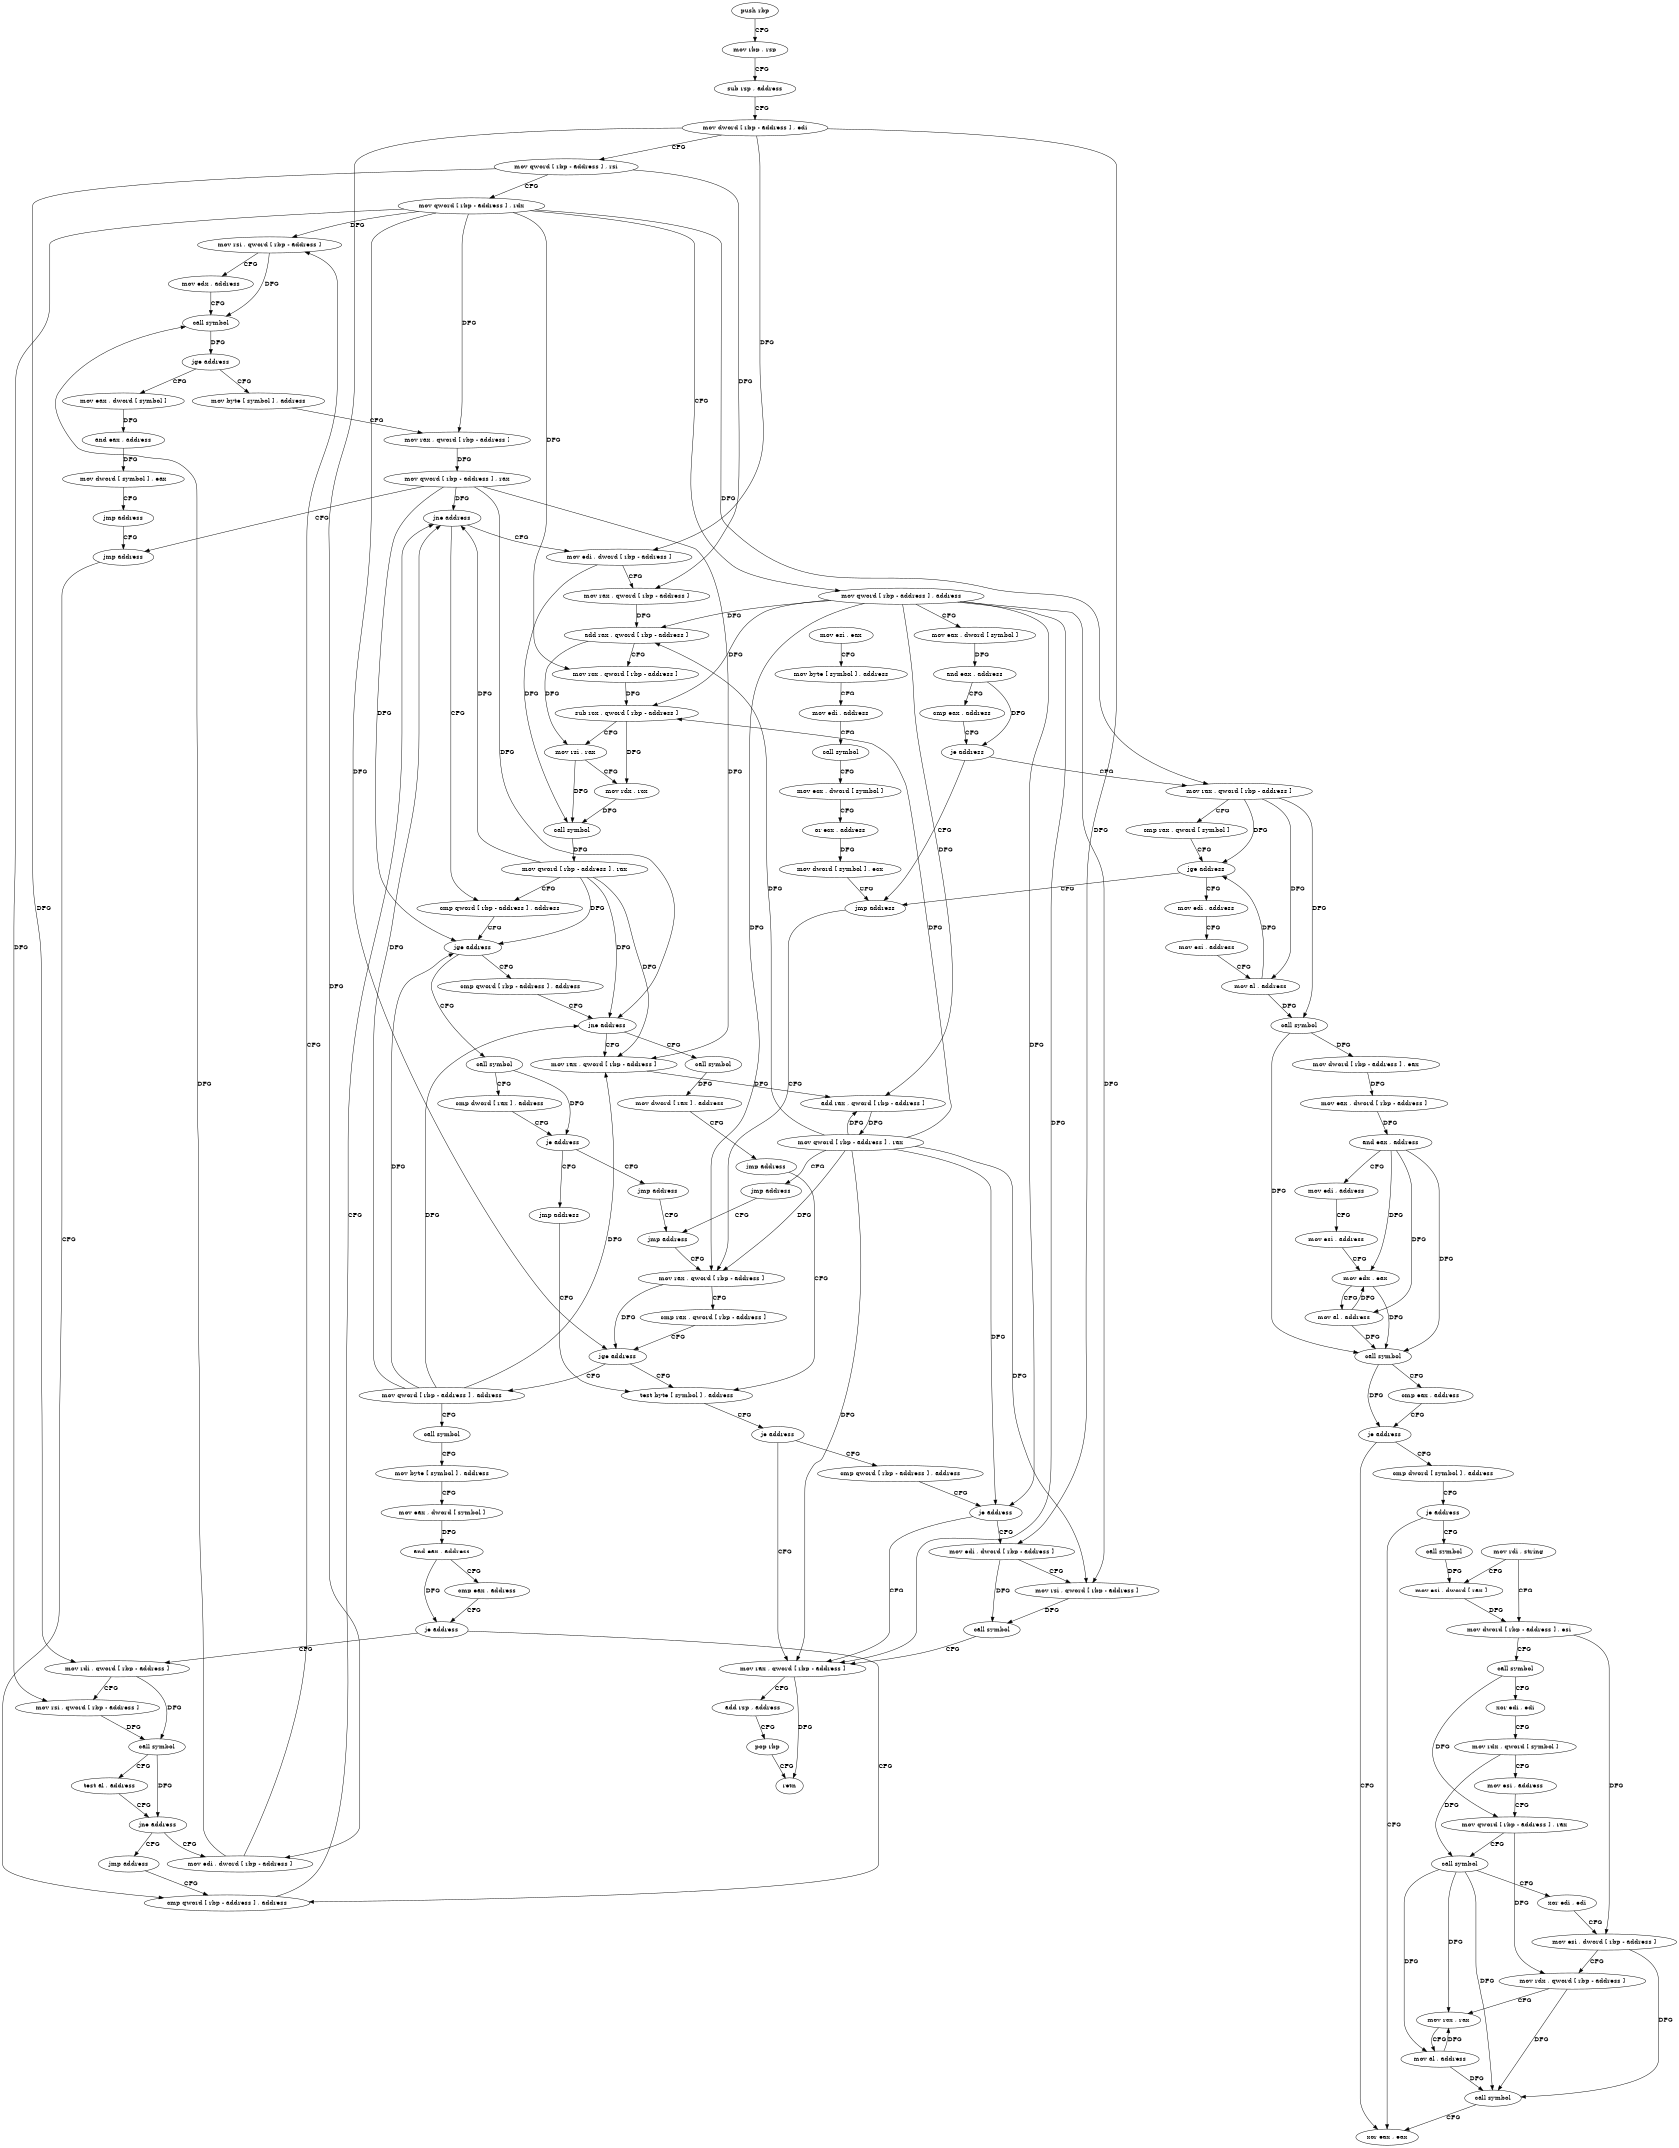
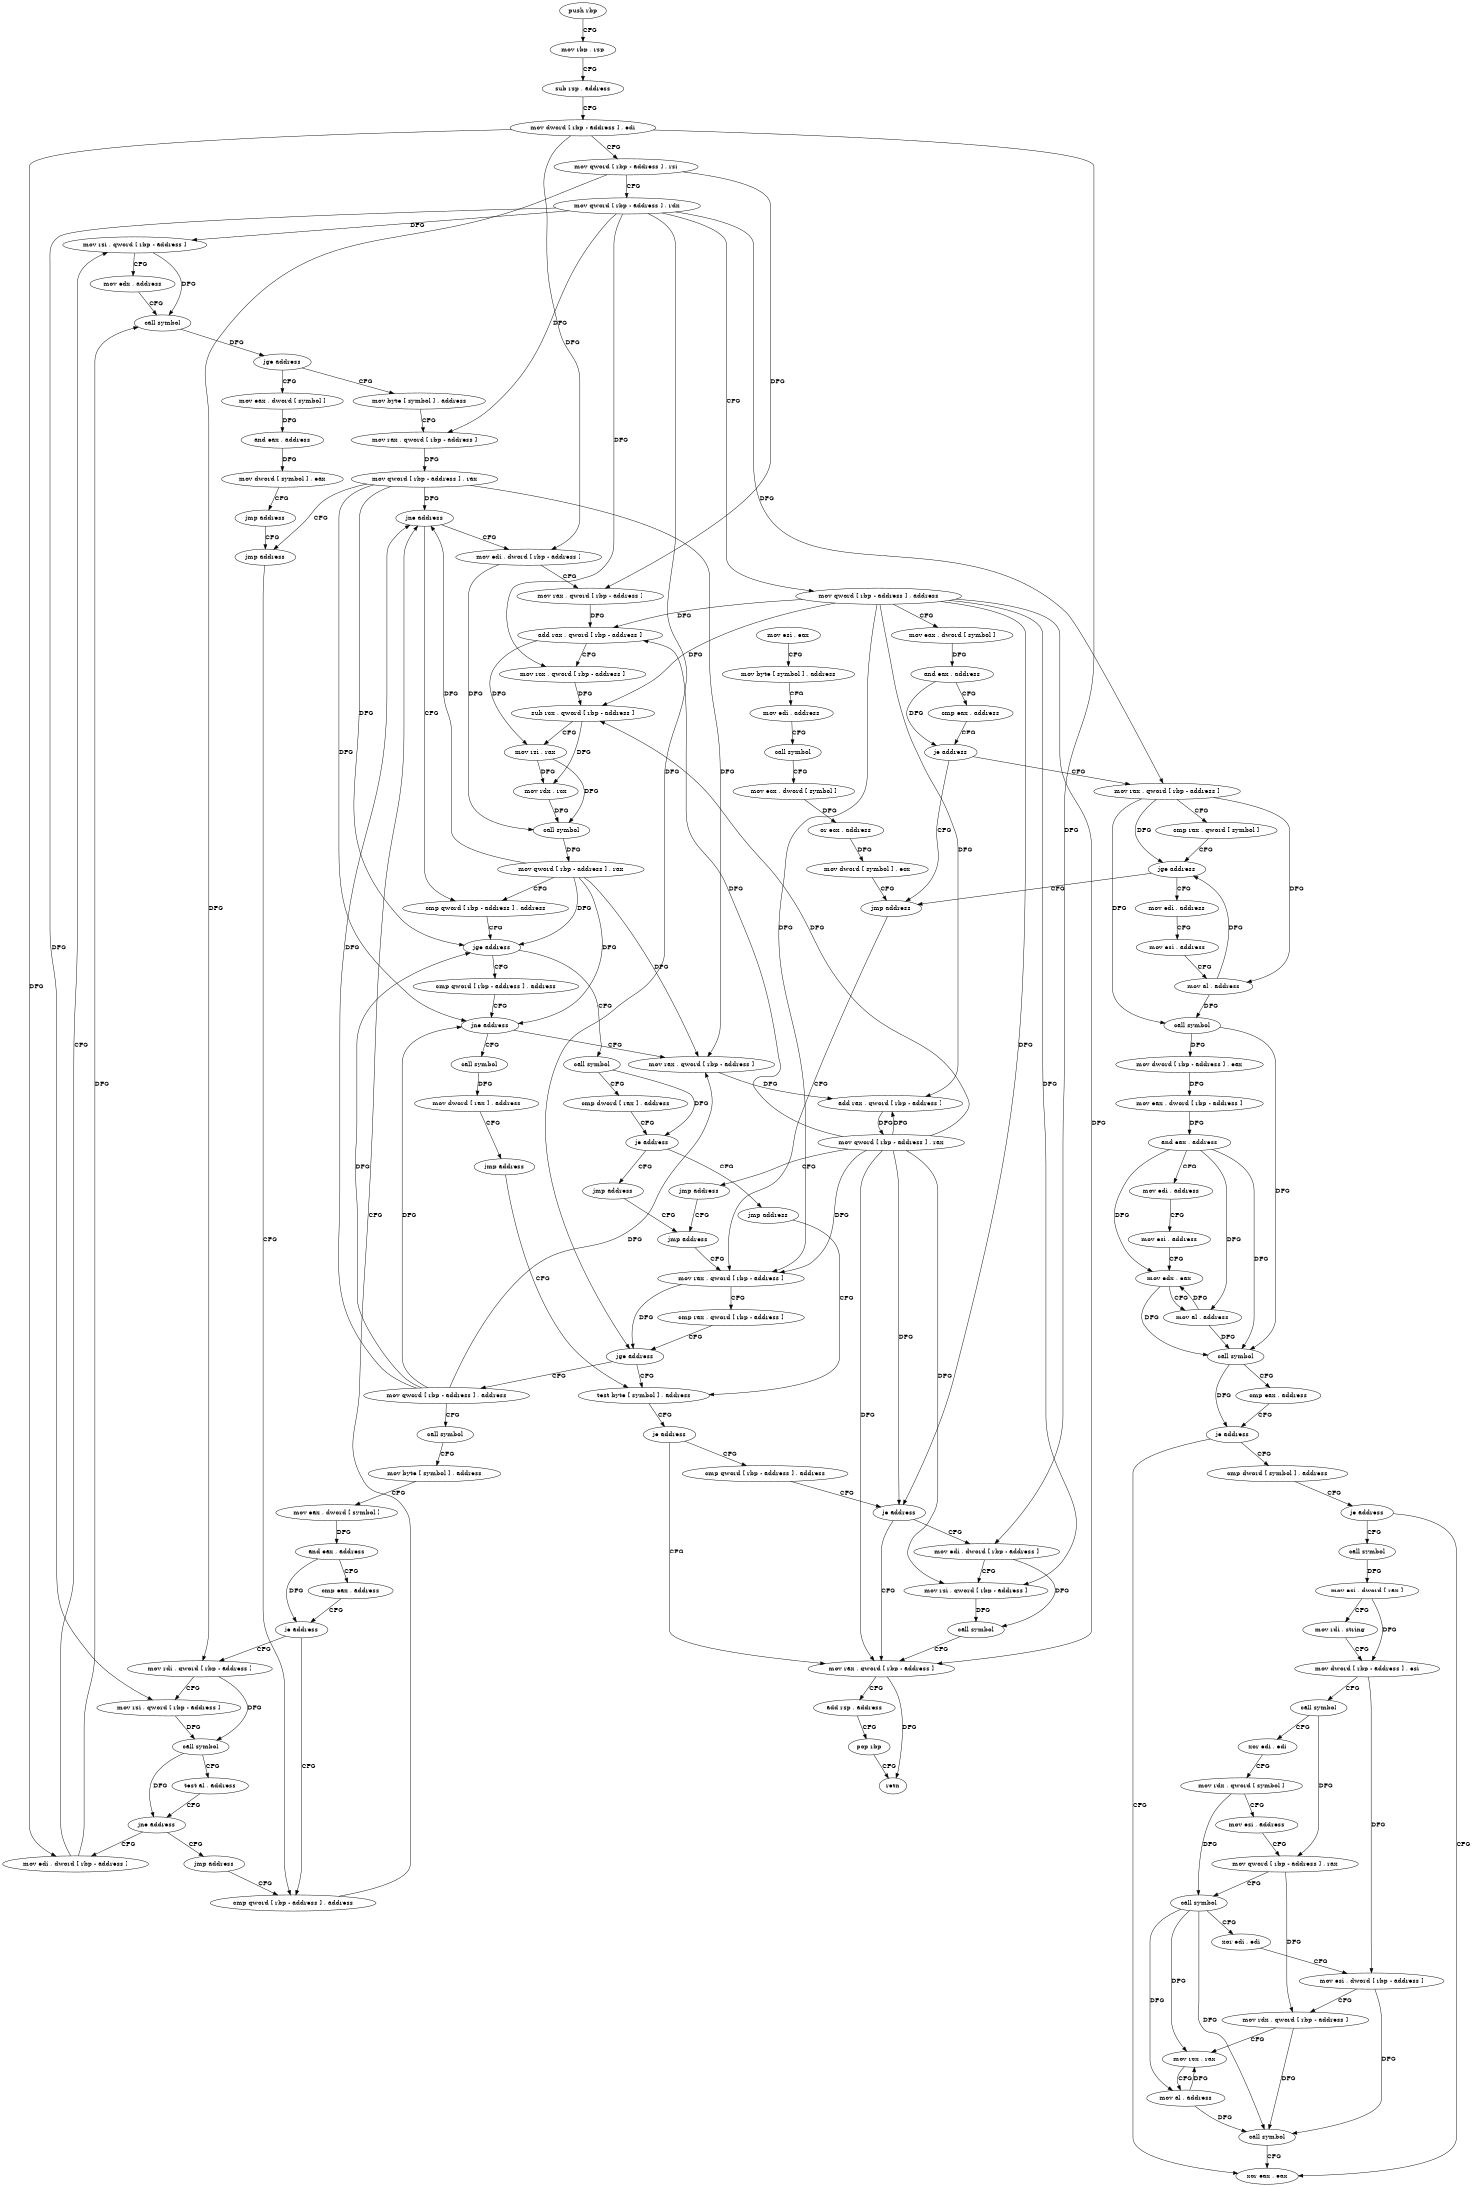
edge "mov rsi , rax" -> "mov rdx , rcx": label "CFG" -> "DFG"
edge "mov ecx , dword [ symbol ]" -> "or ecx , address": label "CFG" -> "DFG"
edge "mov rdi , string" -> "mov esi , dword [ rax ]": reversed
